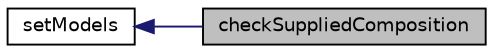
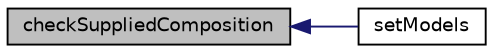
edge "checkSuppliedComposition" -> "setModels": reversed
